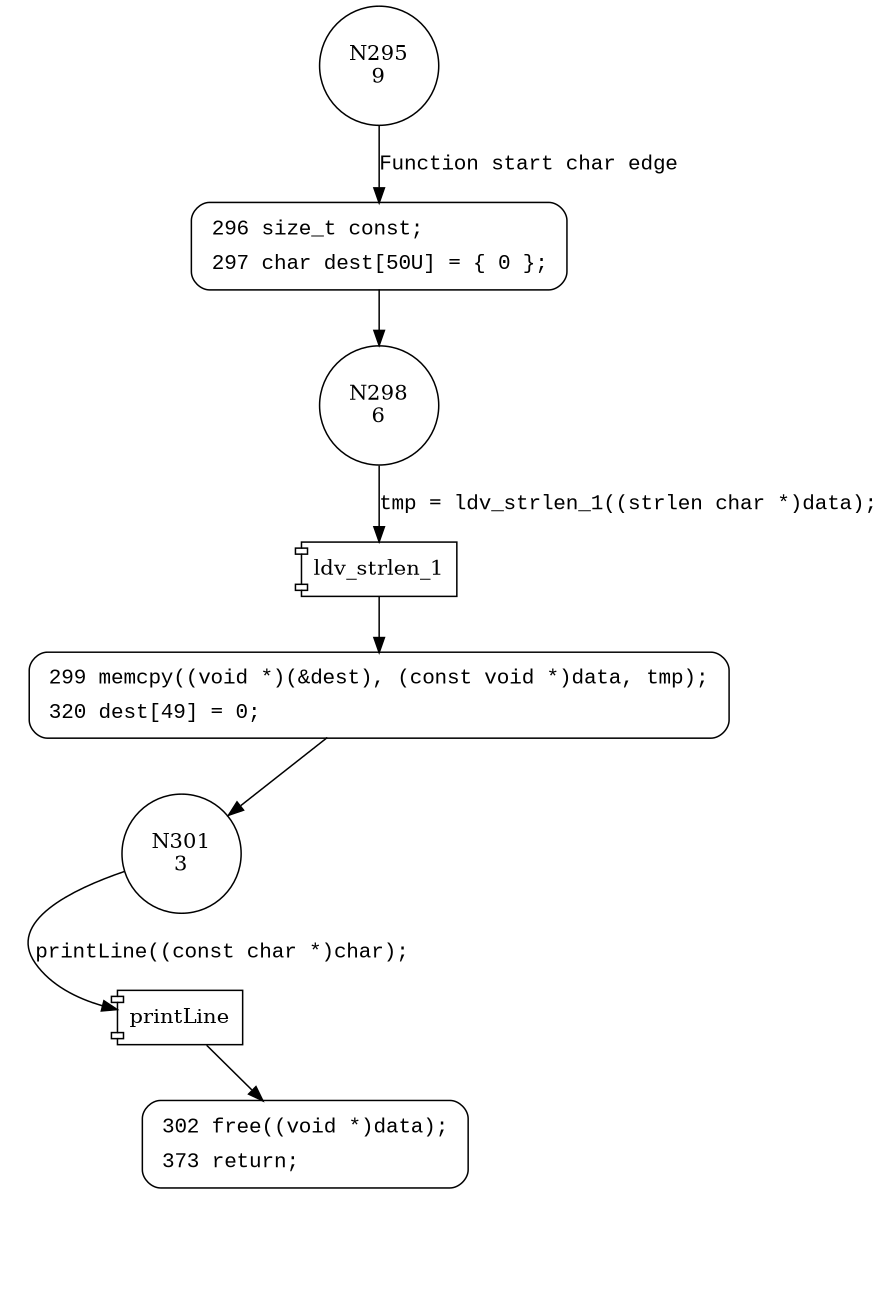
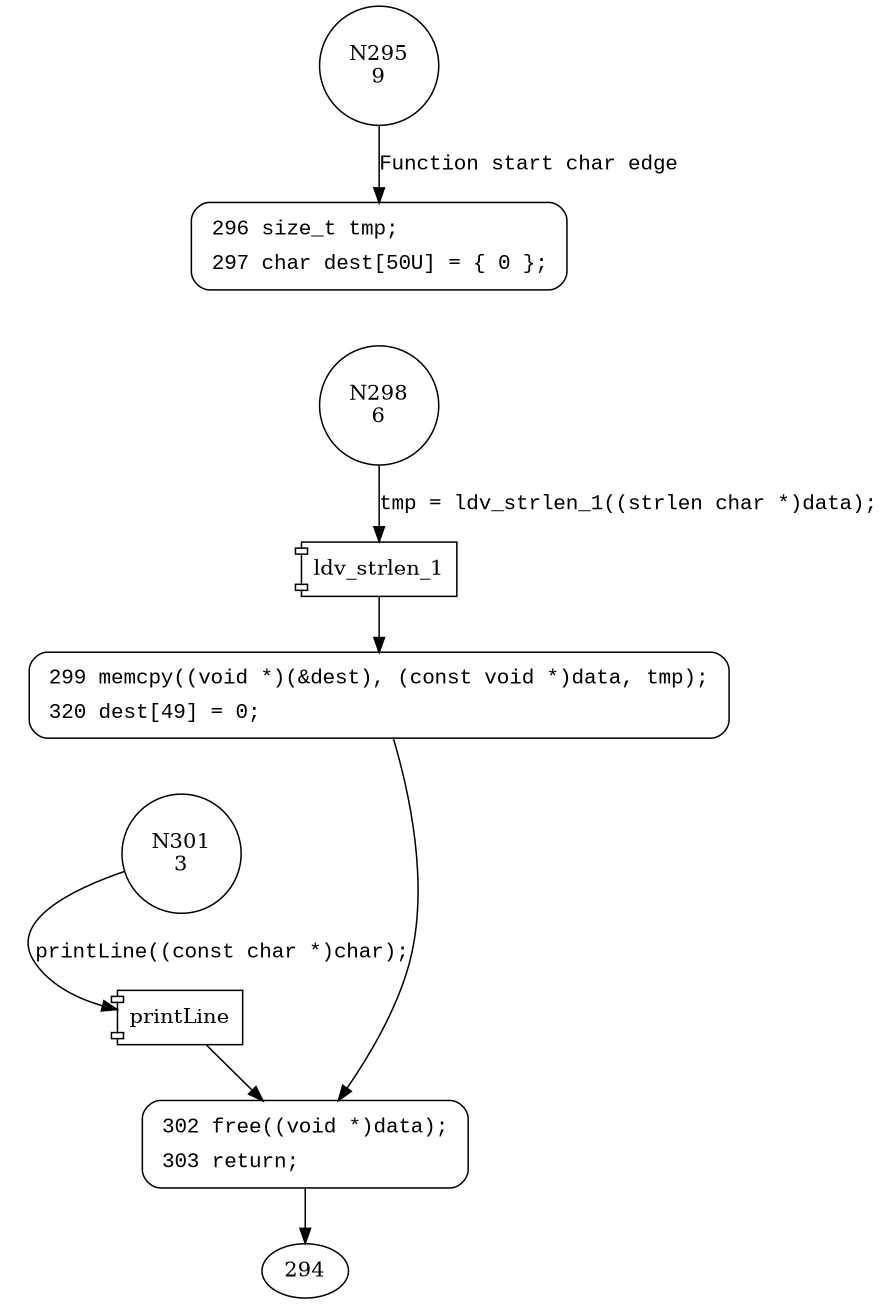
node "296": text "size_t const;" -> "size_t tmp;"
edge "296" -> "N298 6": removed
edge "299" -> "N301 3": now "299" -> "302"
node "302": text "373" -> "303"
node "294": added
